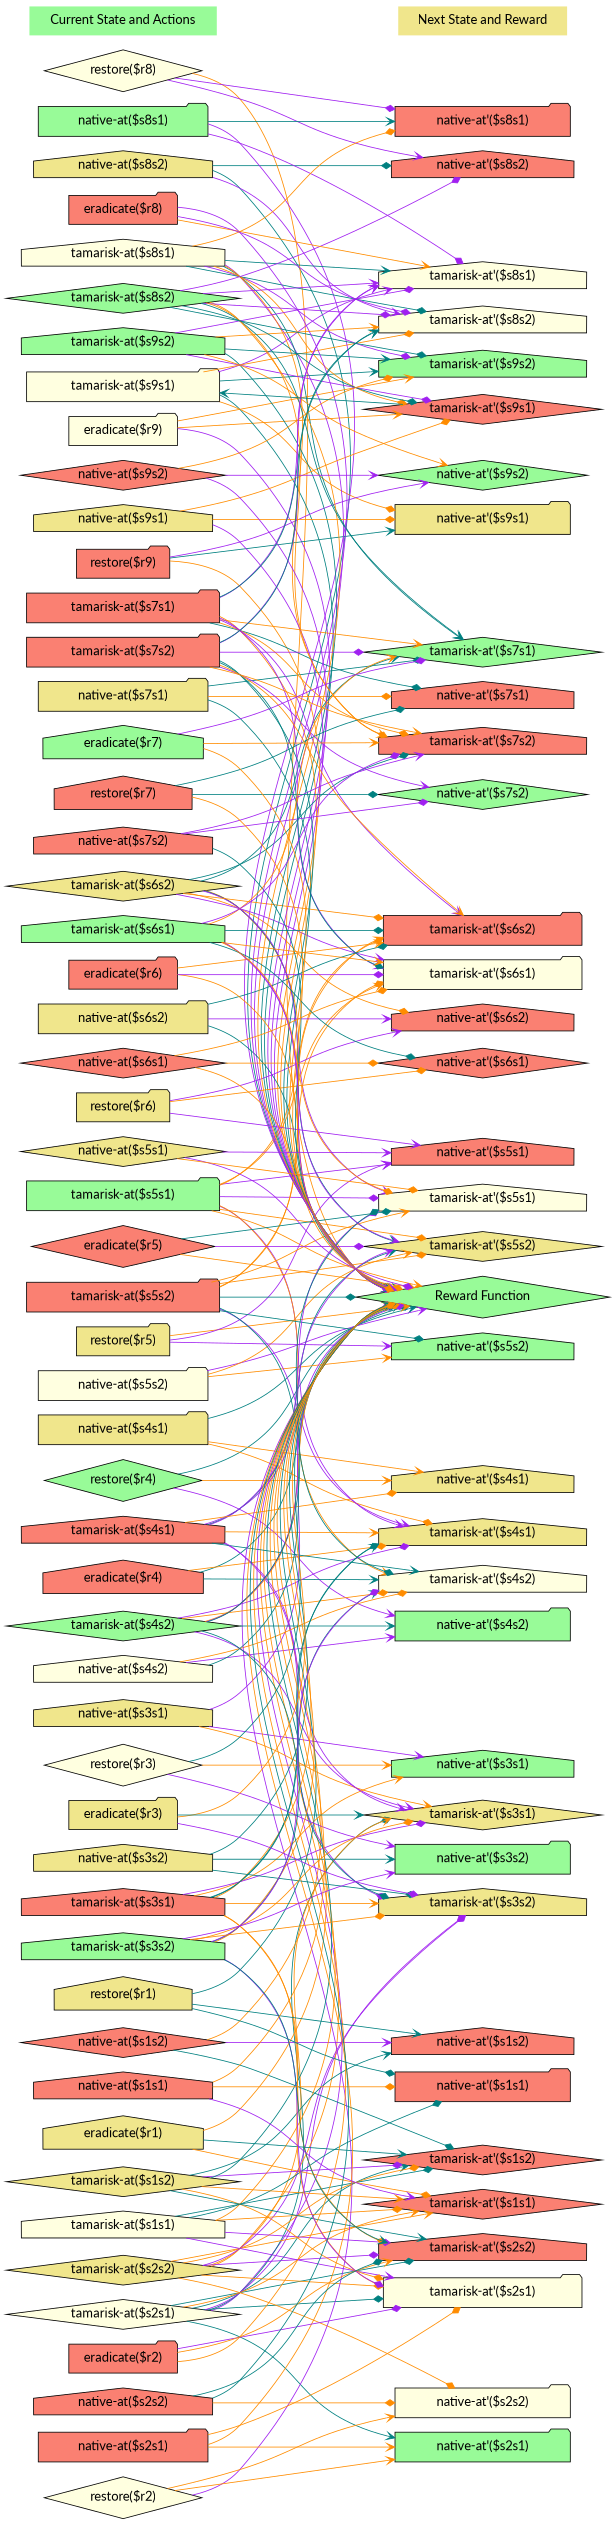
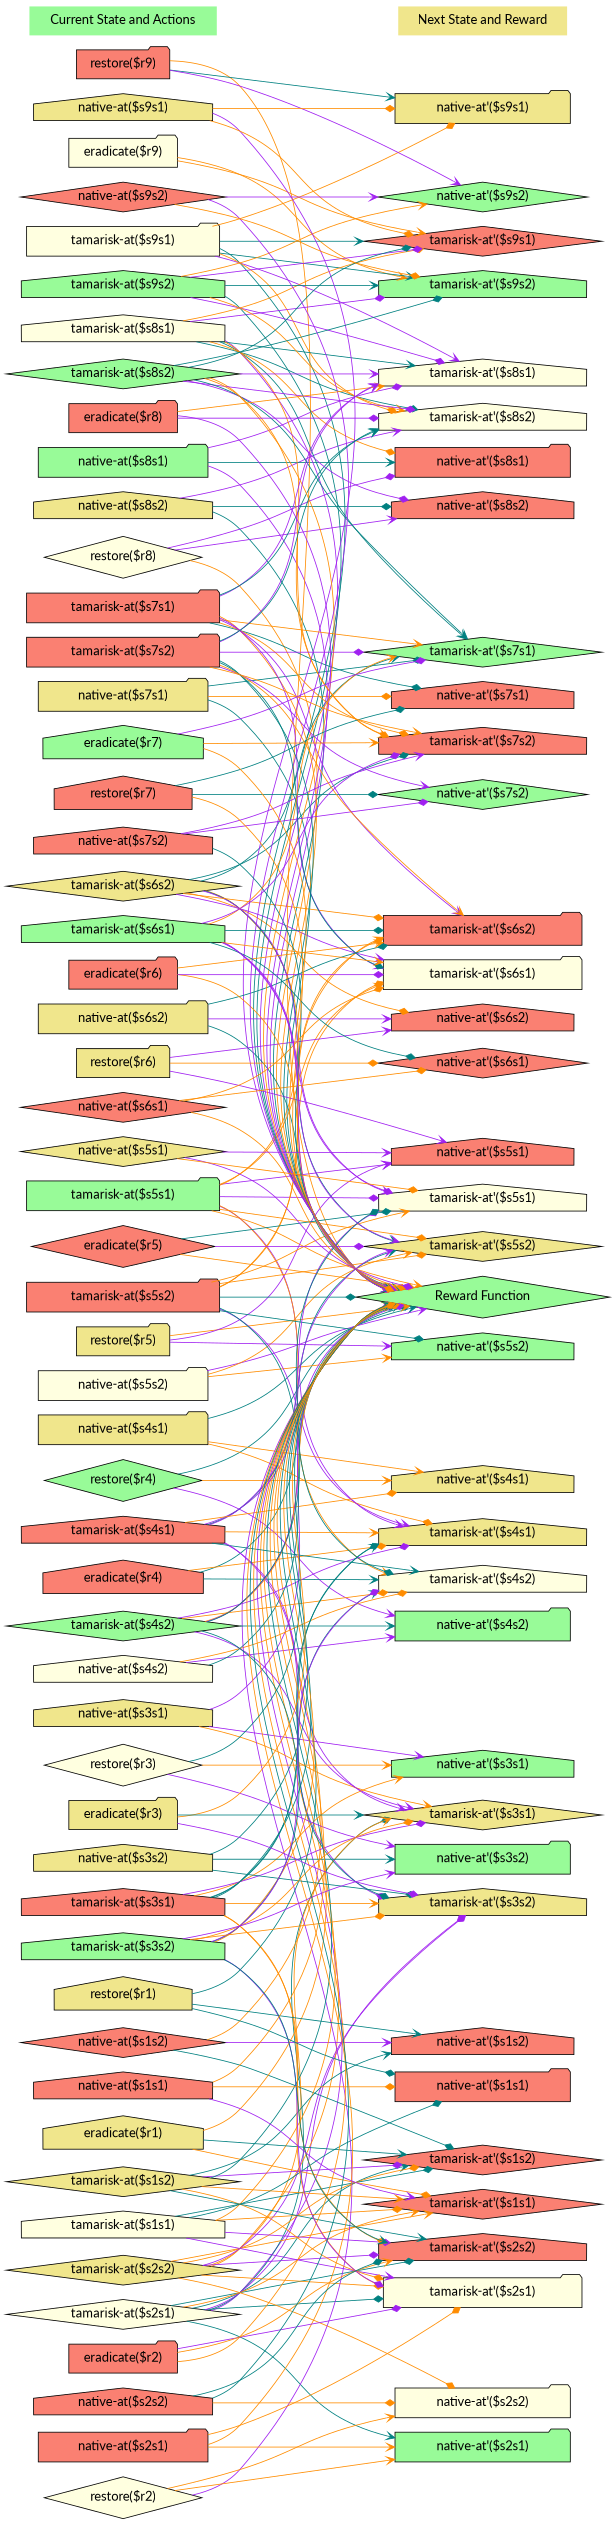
edge "tamarisk-at'($s9s1)" -> "tamarisk-at($s9s1)": reversed
edge "eradicate($r9)" -> "Reward Function": removed
edge "tamarisk-at($s6s1)" -> "tamarisk-at'($s5s1)": color darkorange -> purple
edge "tamarisk-at($s3s1)" -> "Reward Function": color darkorange -> teal
